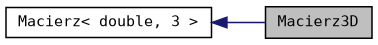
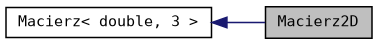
node "Macierz3D": label "Macierz3D" -> "Macierz2D"
